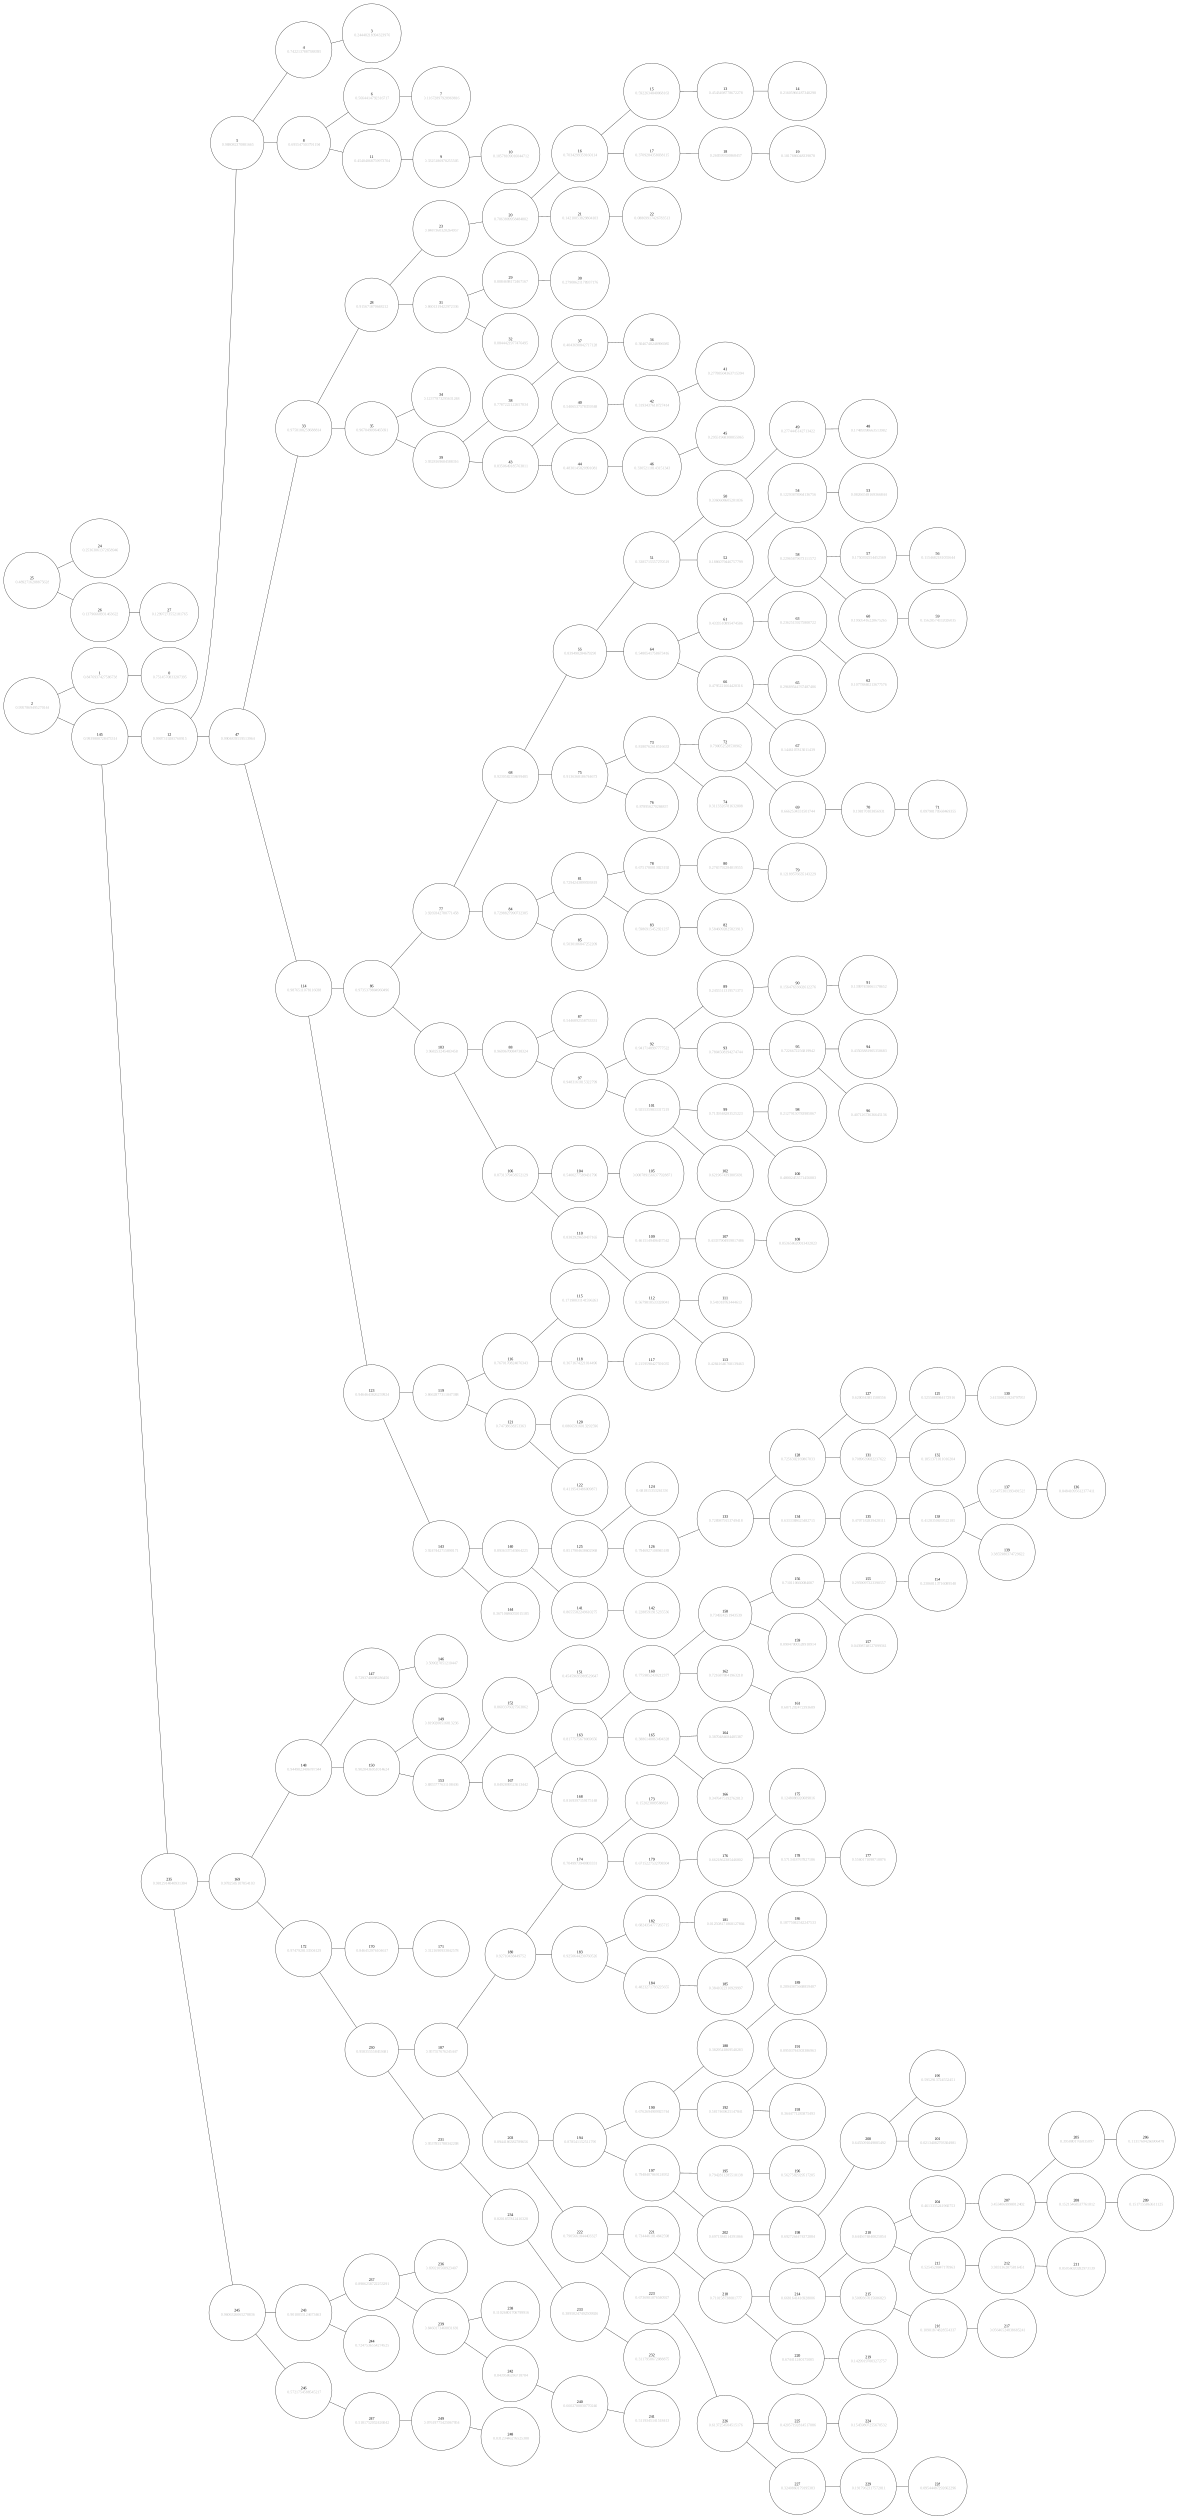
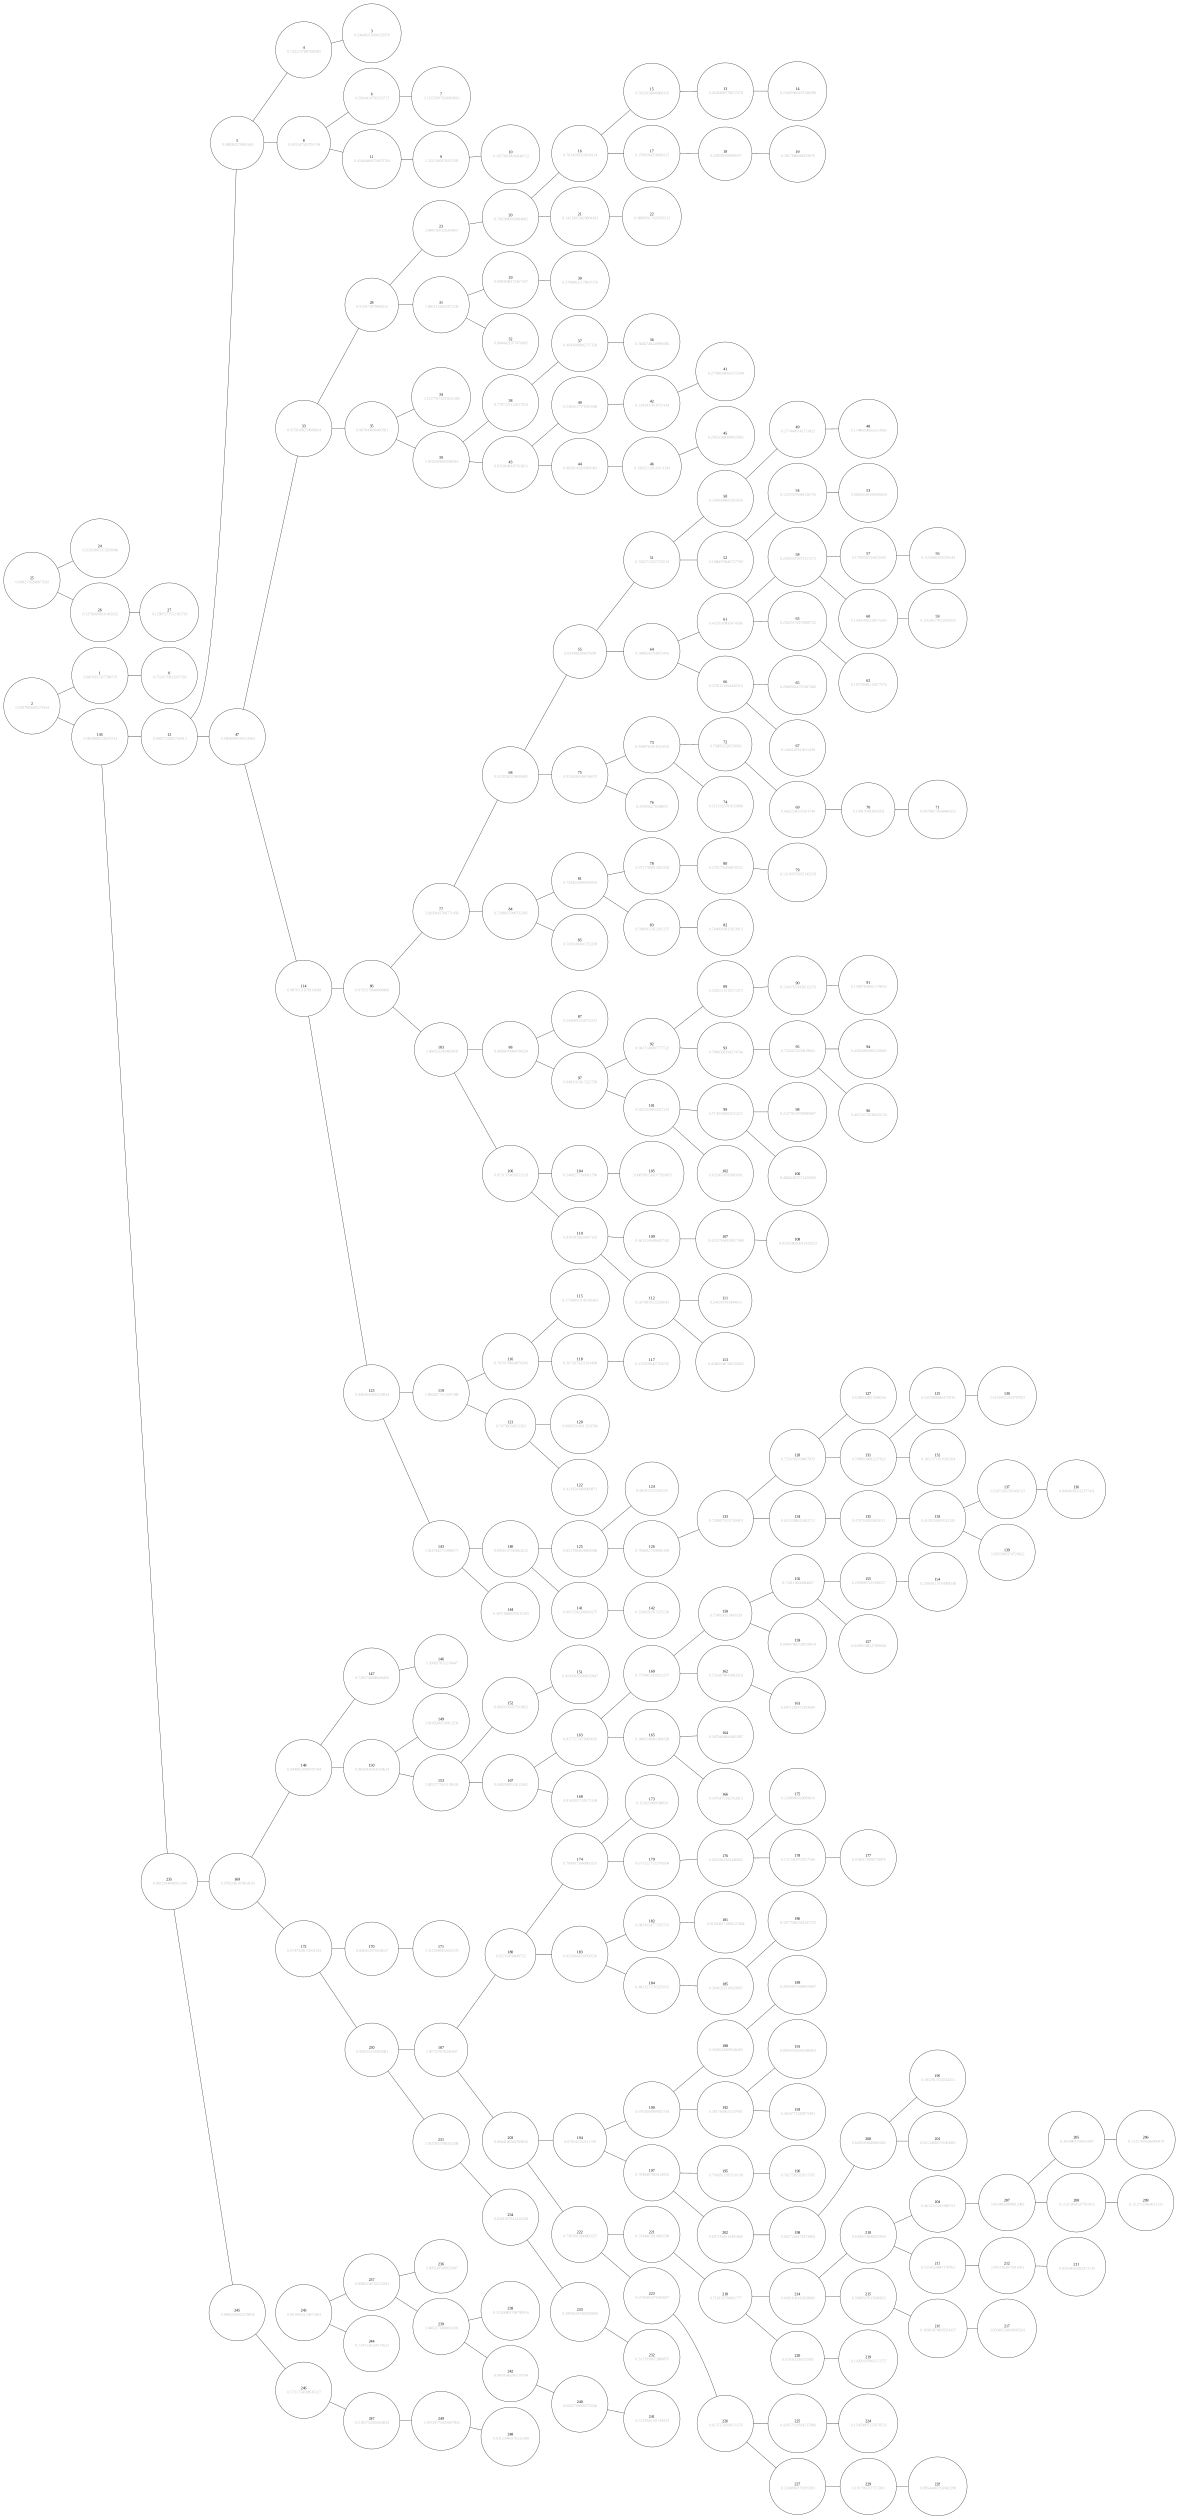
edge "245" -- "243": removed
